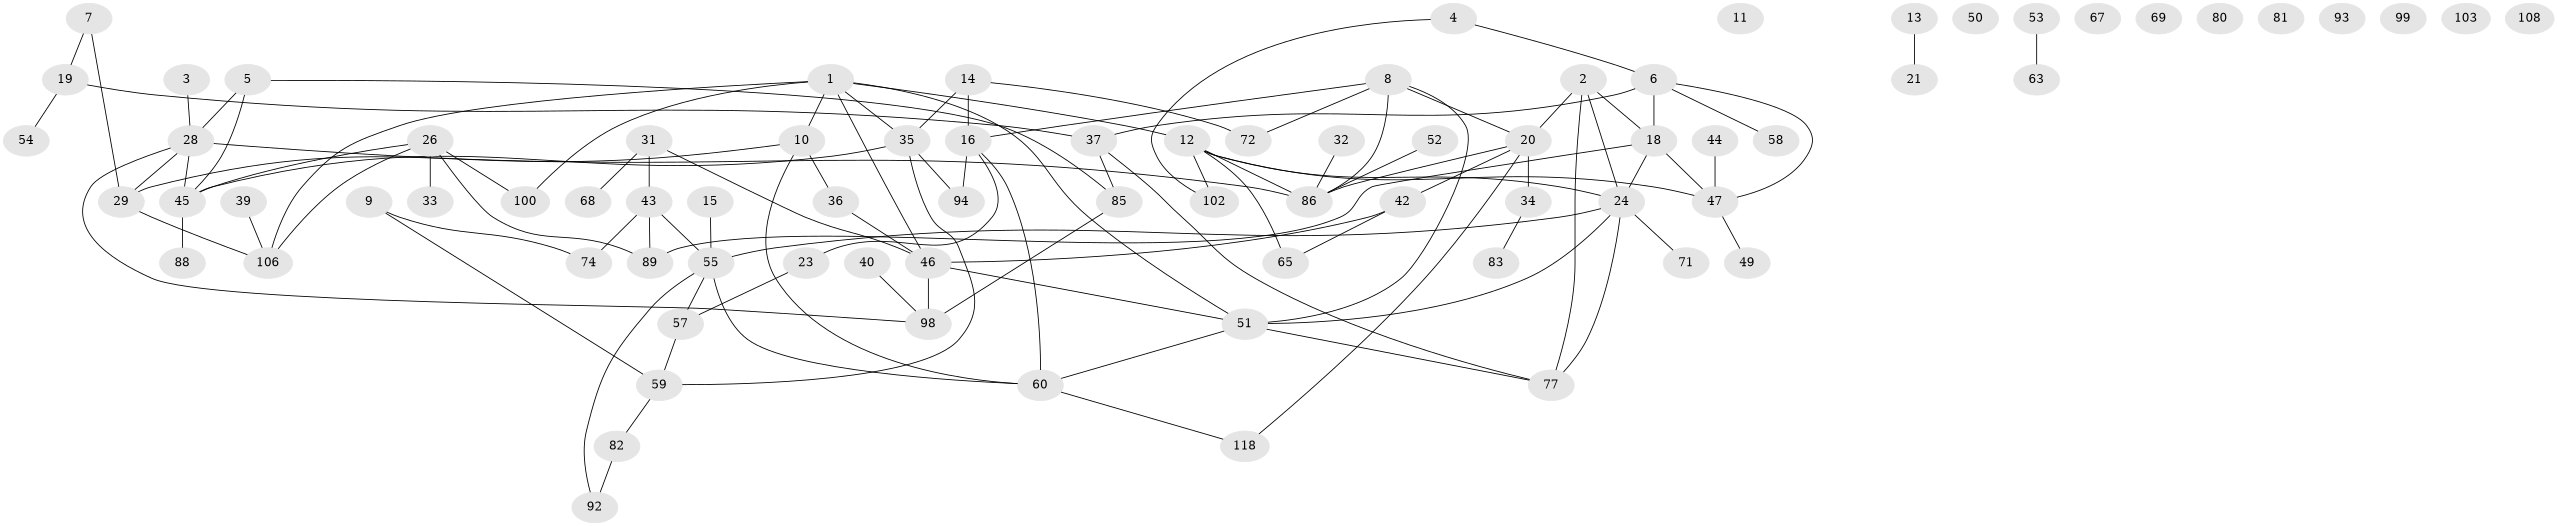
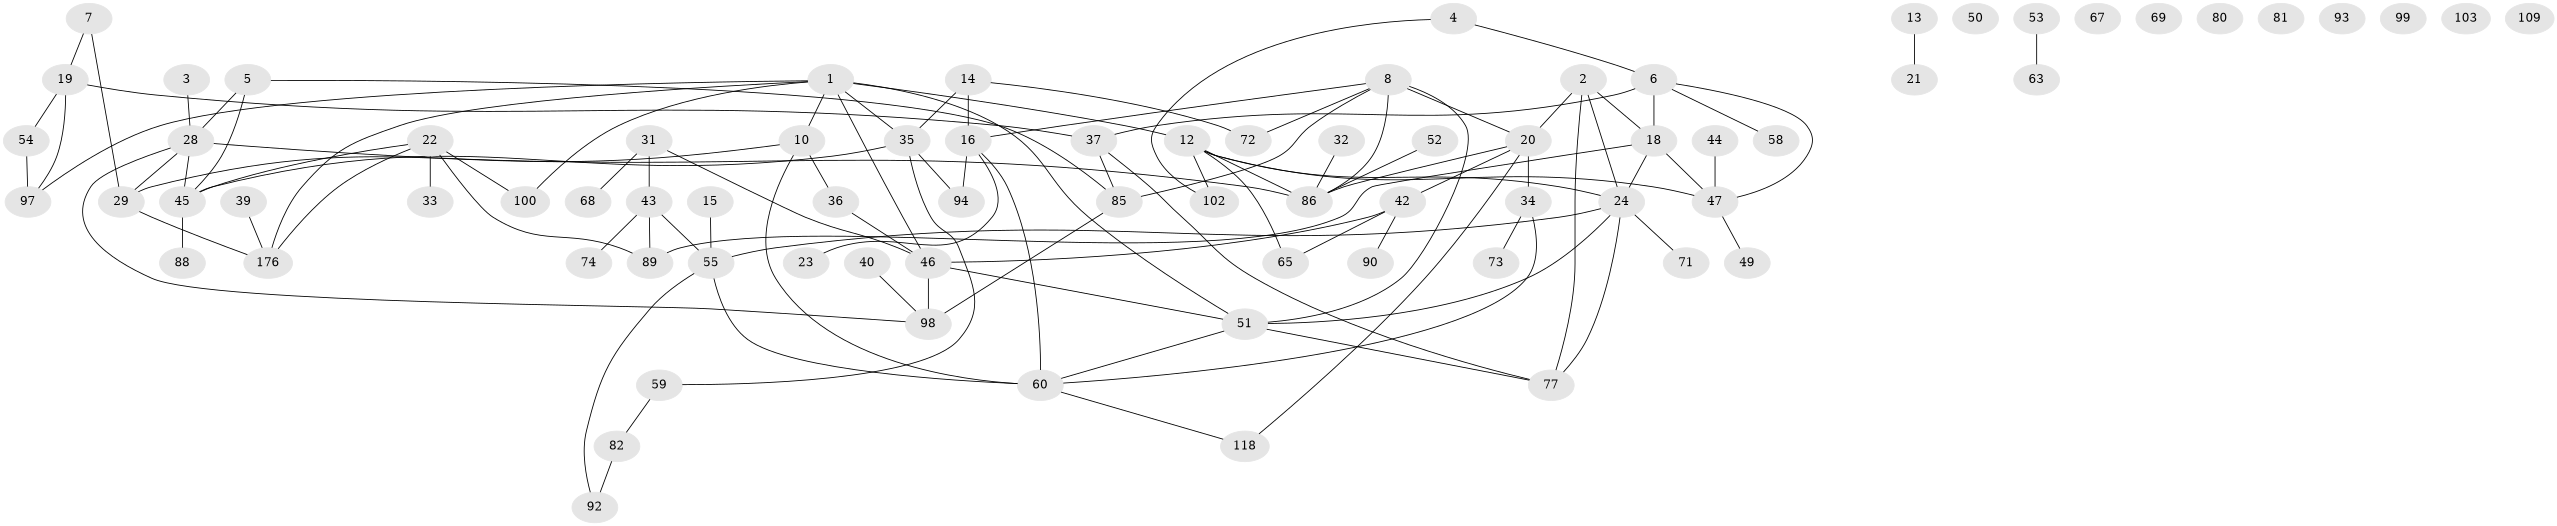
node "11": removed
node "108": label "108" -> "109"
node "26": label "26" -> "22"
edge "8" -- "85": added
node "97": added
node "9": removed
node "106": label "106" -> "176"
node "90": added
node "83": label "83" -> "73"
node "57": removed
edge "34" -- "60": added
